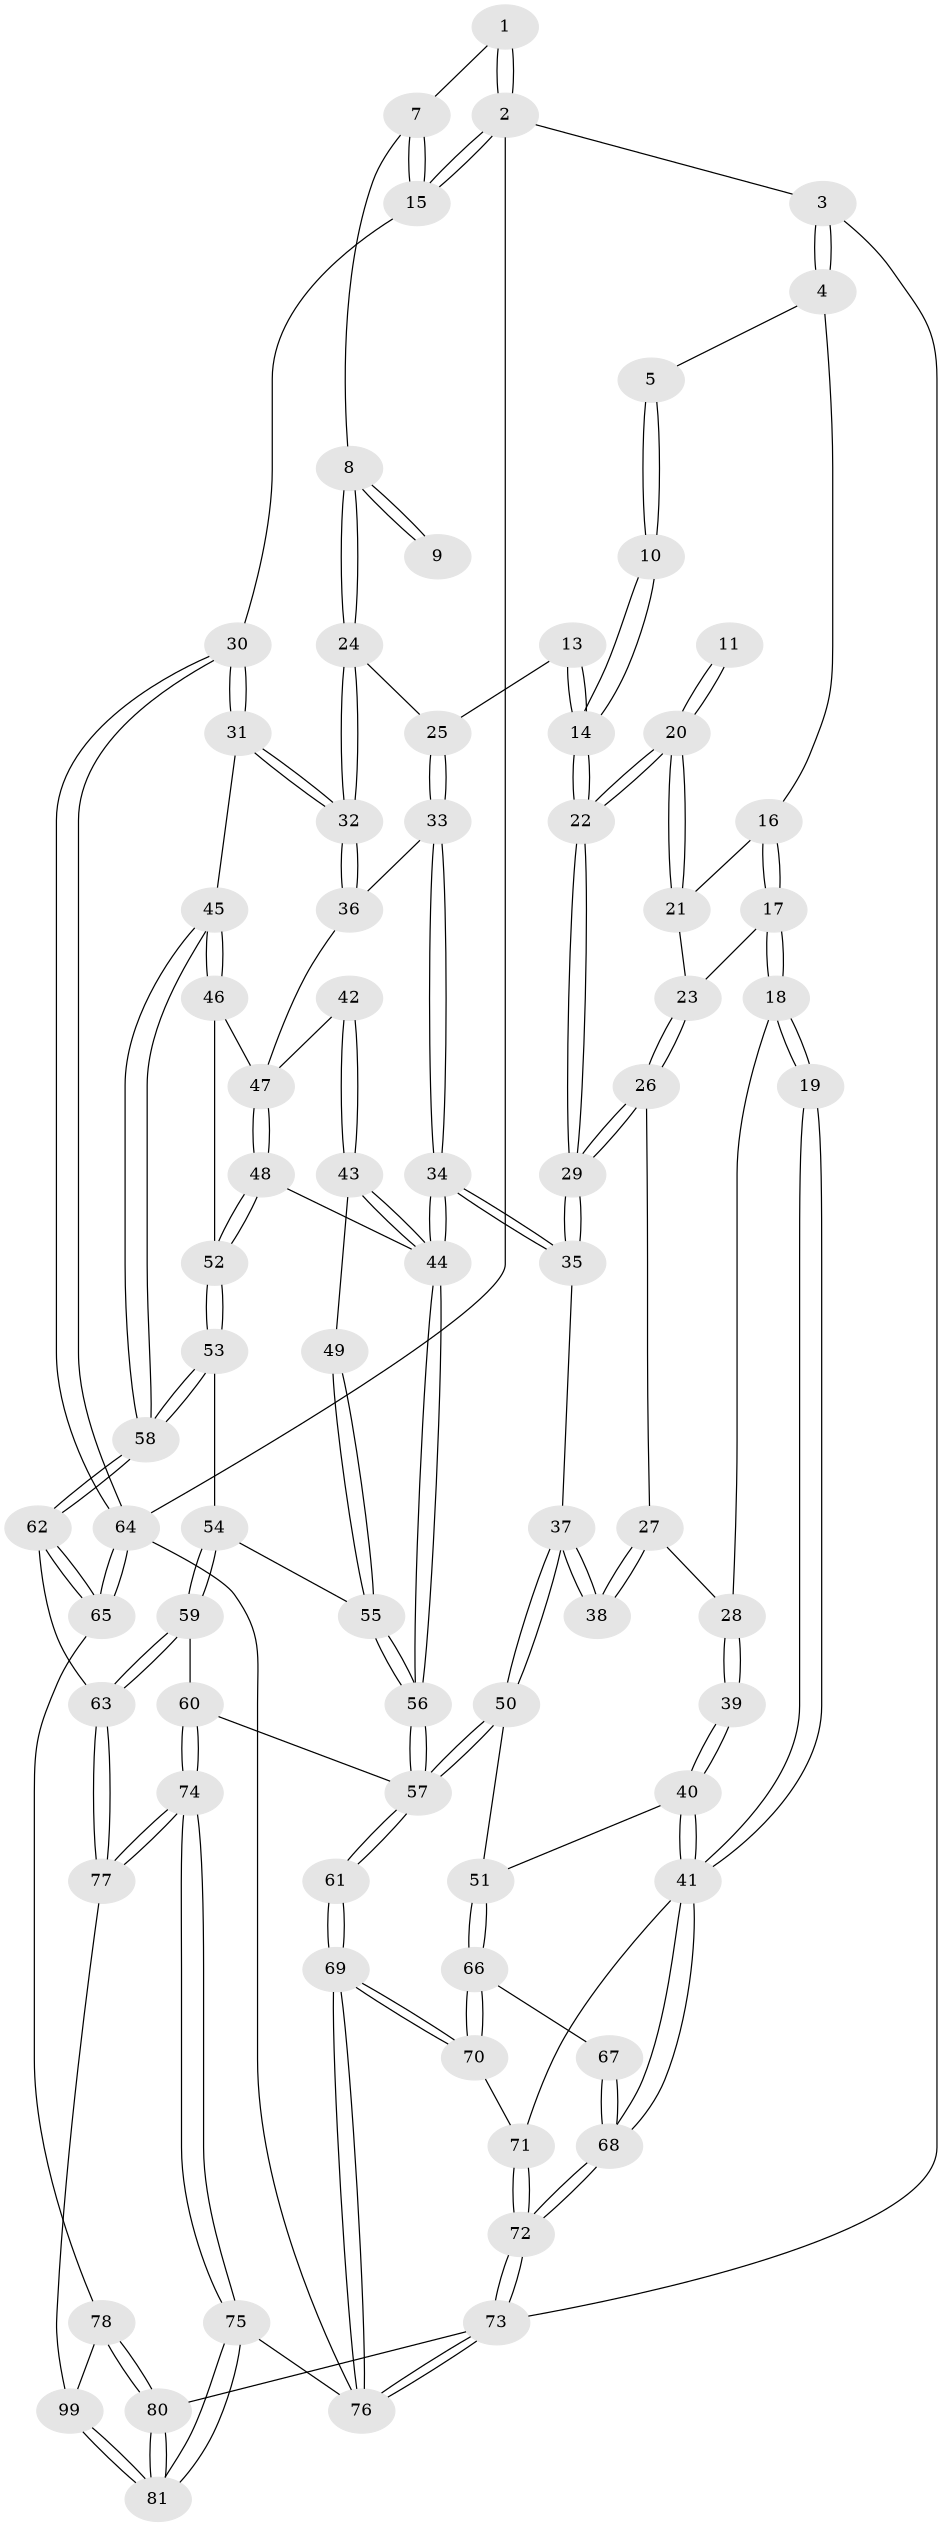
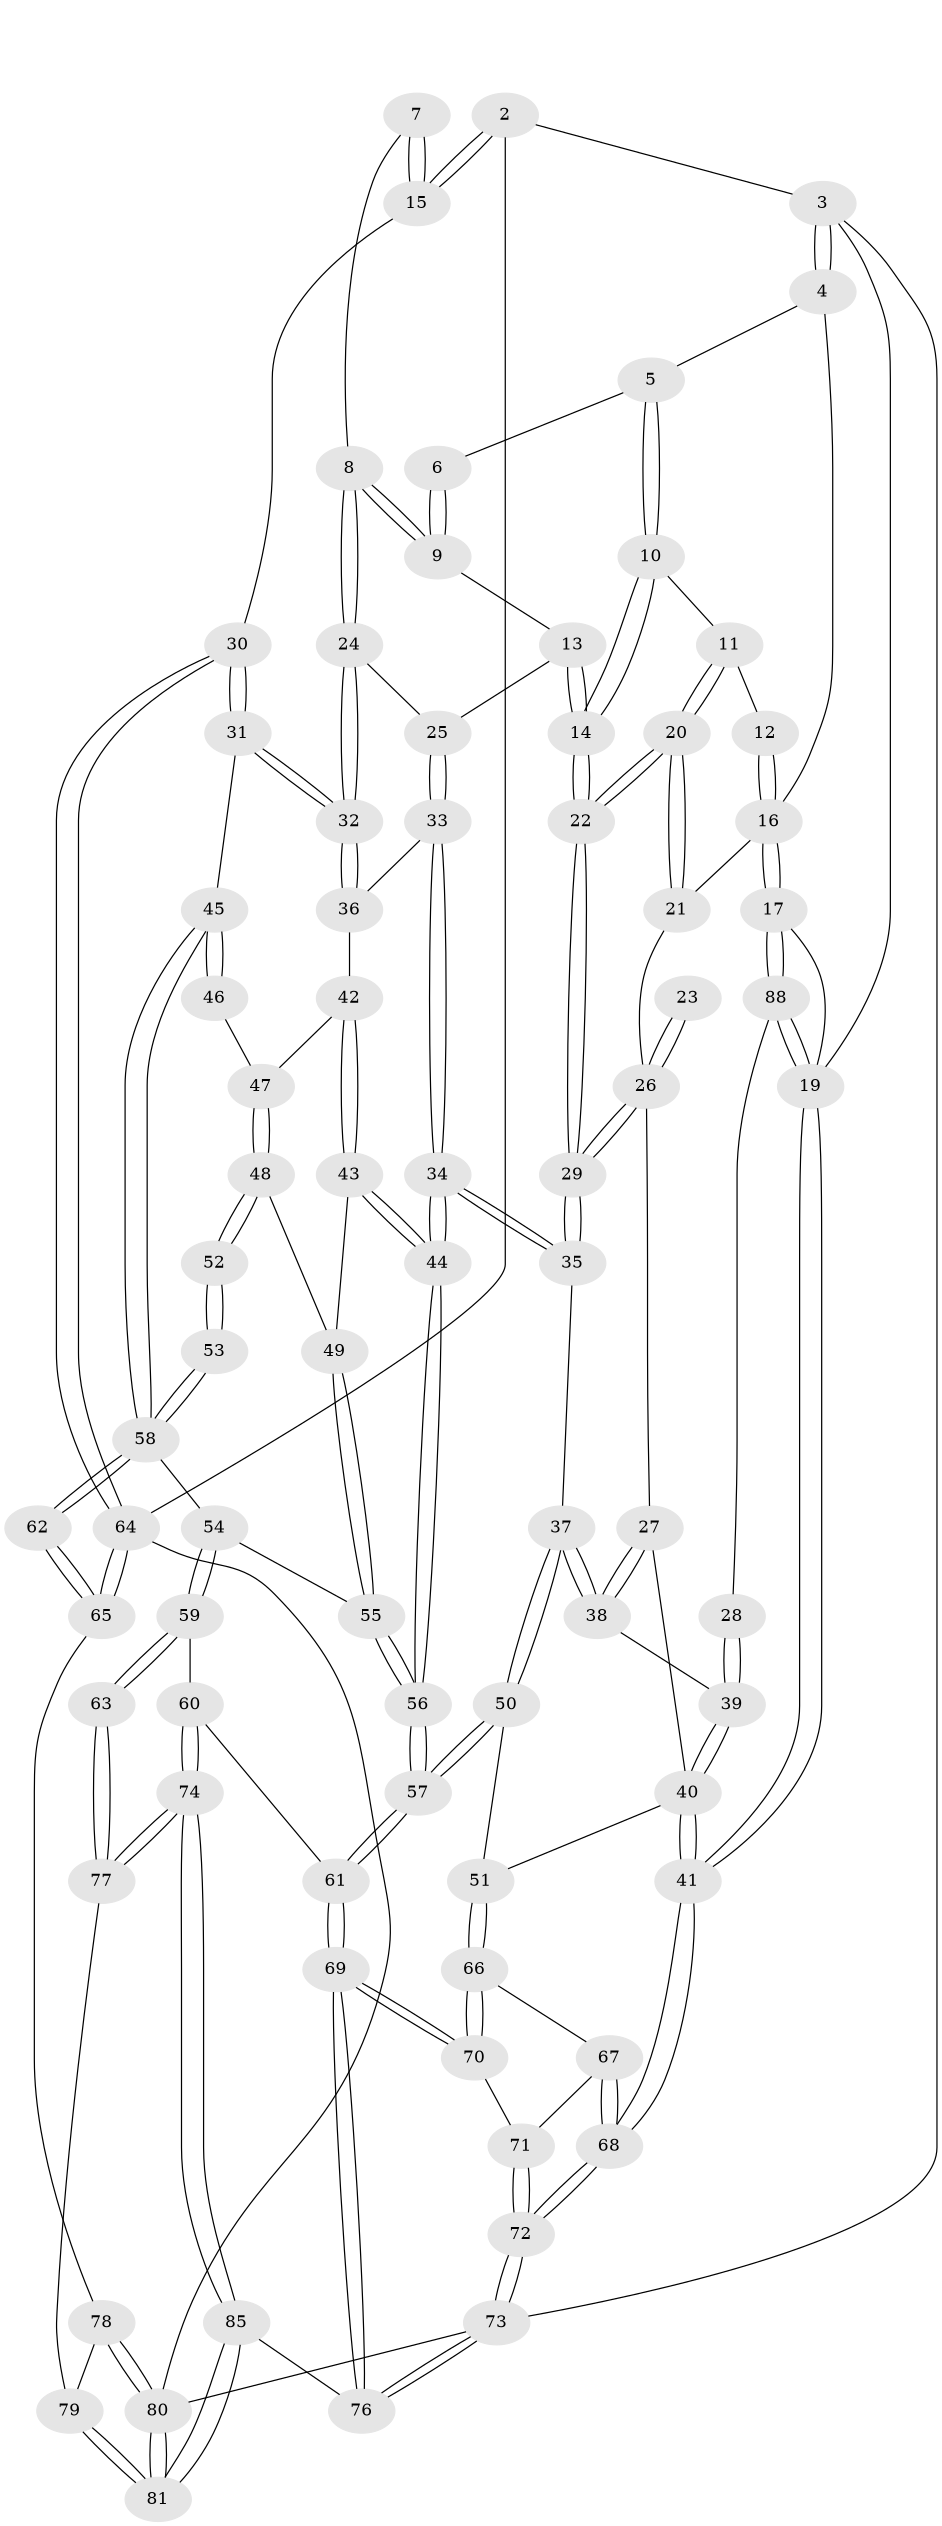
node "1": removed
node "6": added
edge "9" -- "13": added
edge "10" -- "11": added
edge "3" -- "19": added
node "12": added
edge "21" -- "23": now "21" -- "26"
edge "17" -- "23": now "17" -- "19"
edge "36" -- "47": now "36" -- "42"
node "18": label "18" -> "88"
edge "46" -- "52": removed
edge "48" -- "44": now "48" -- "49"
edge "53" -- "54": now "58" -- "54"
edge "27" -- "28": now "27" -- "40"
edge "62" -- "63": removed
edge "38" -- "39": added
edge "60" -- "57": now "60" -- "61"
edge "64" -- "76": now "64" -- "80"
edge "41" -- "71": now "67" -- "71"
node "75": label "75" -> "85"
node "99": label "99" -> "79"
